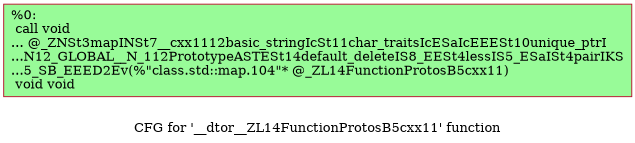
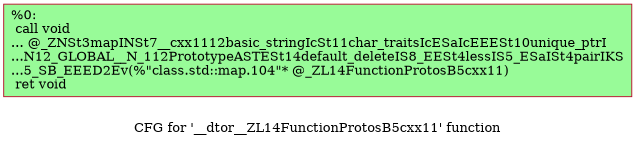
node "%0:": text "void void" -> "ret void"
